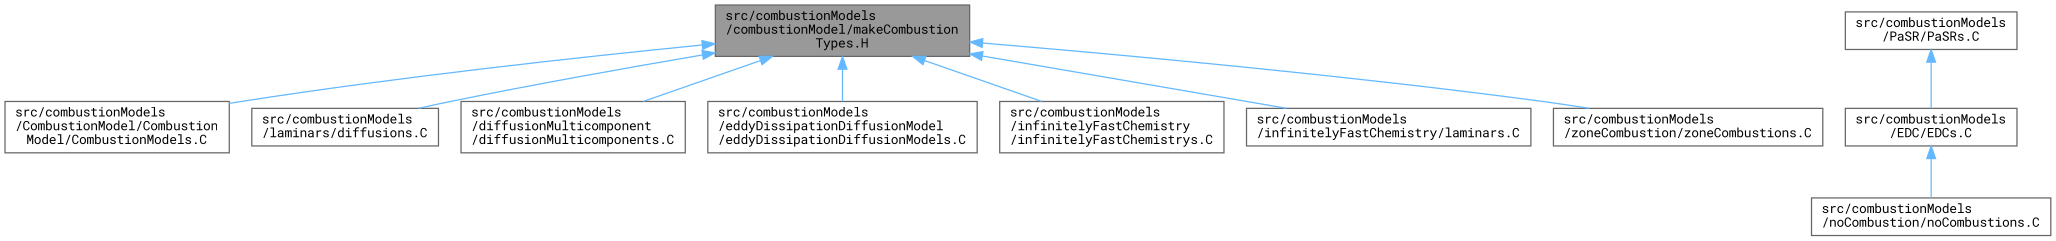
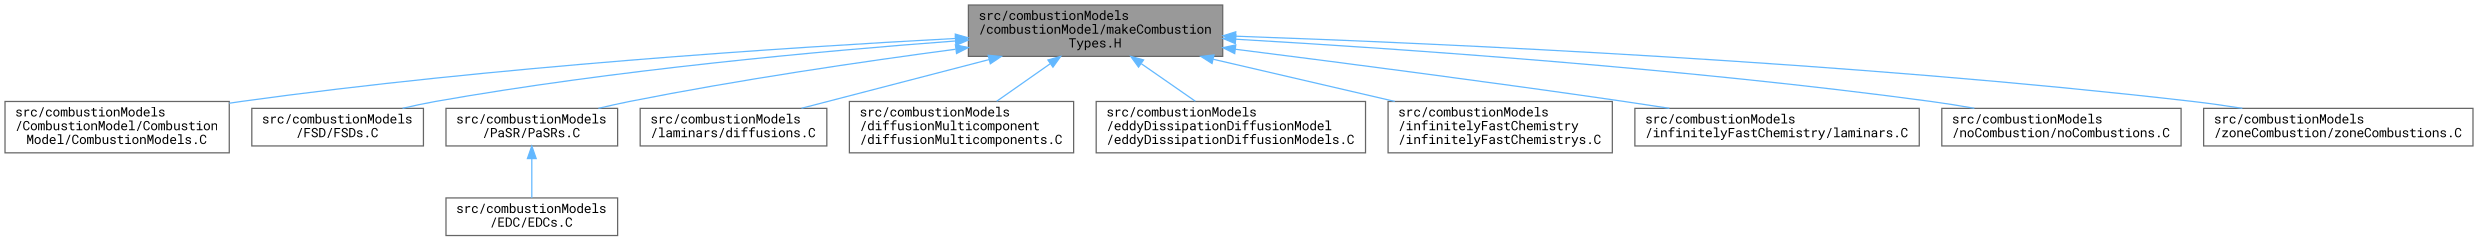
edge "src/combustionModels /PaSR/PaSRs.C" -> "src/combustionModels /combustionModel/makeCombustion Types.H": added
node "src/combustionModels /FSD/FSDs.C": added
edge "src/combustionModels /noCombustion/noCombustions.C" -> "src/combustionModels /EDC/EDCs.C": now "src/combustionModels /noCombustion/noCombustions.C" -> "src/combustionModels /combustionModel/makeCombustion Types.H"
